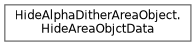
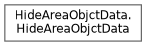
node "HideAlphaDitherAreaObject. HideAreaObjctData": label "HideAlphaDitherAreaObject. HideAreaObjctData" -> "HideAreaObjctData. HideAreaObjctData"
